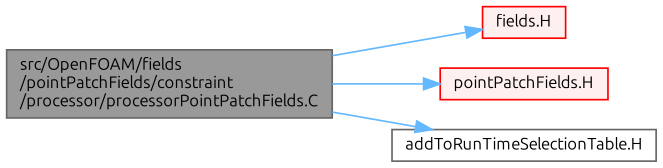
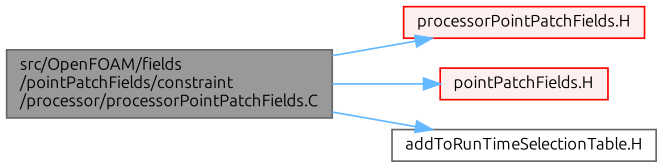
node "fields.H": label "fields.H" -> "processorPointPatchFields.H"
